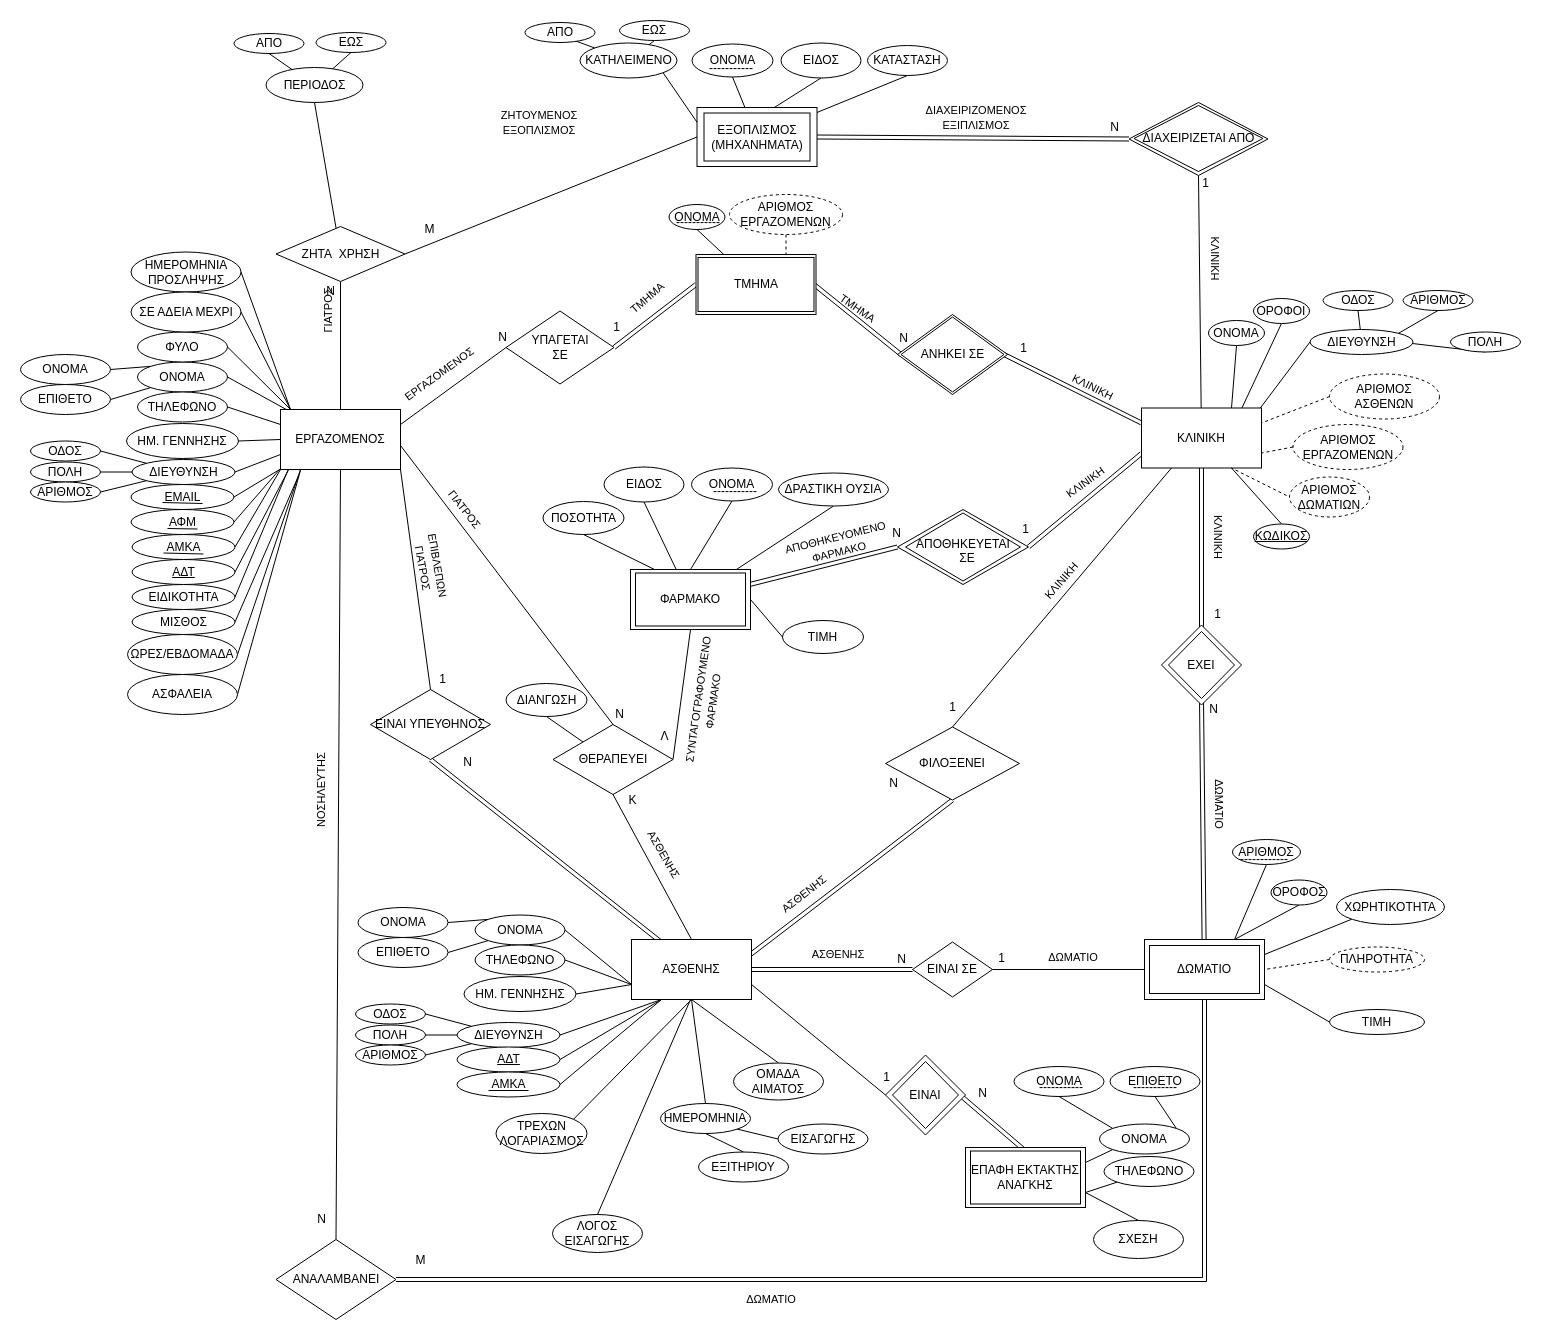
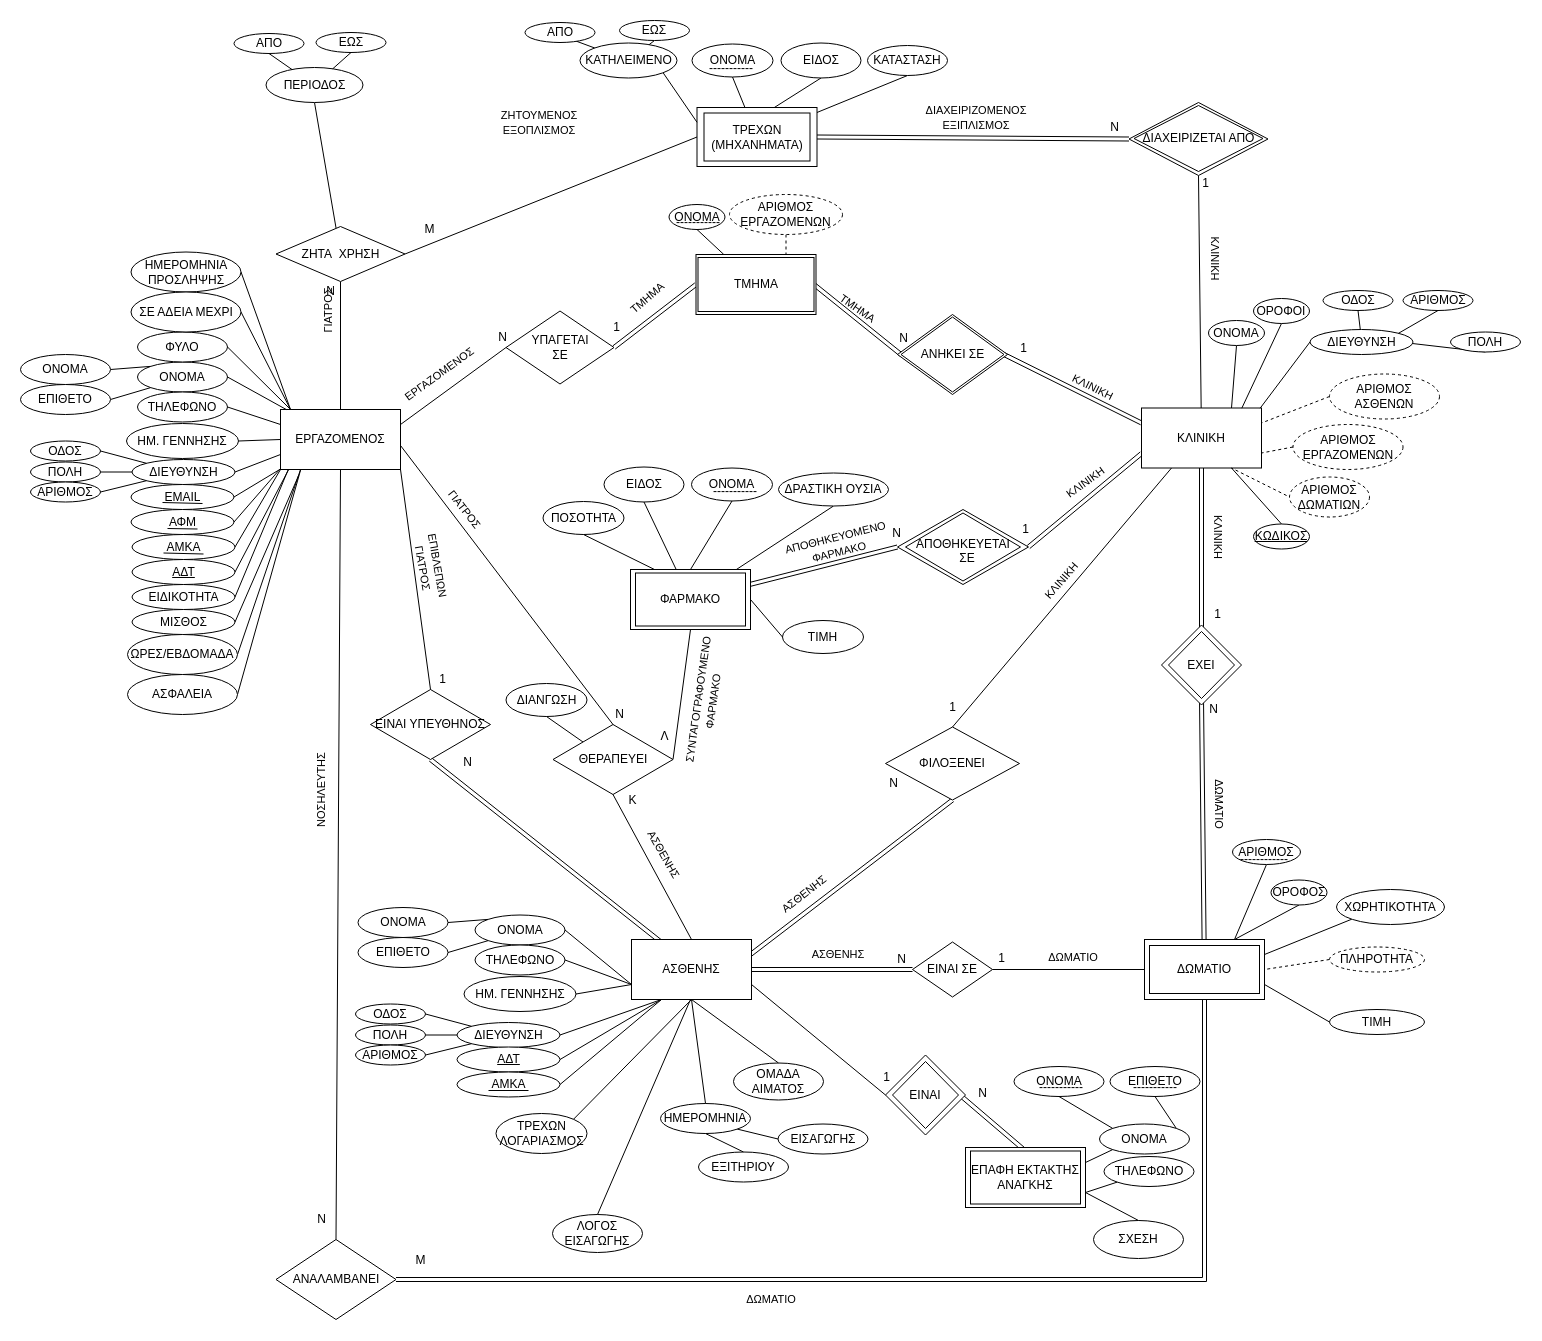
node "ΕΞΟΠΛΙΣΜΟΣ (ΜΗΧΑΝΗΜΑΤΑ)": label "ΕΞΟΠΛΙΣΜΟΣ (ΜΗΧΑΝΗΜΑΤΑ)" -> "ΤΡΕΧΩΝ (ΜΗΧΑΝΗΜΑΤΑ)"
